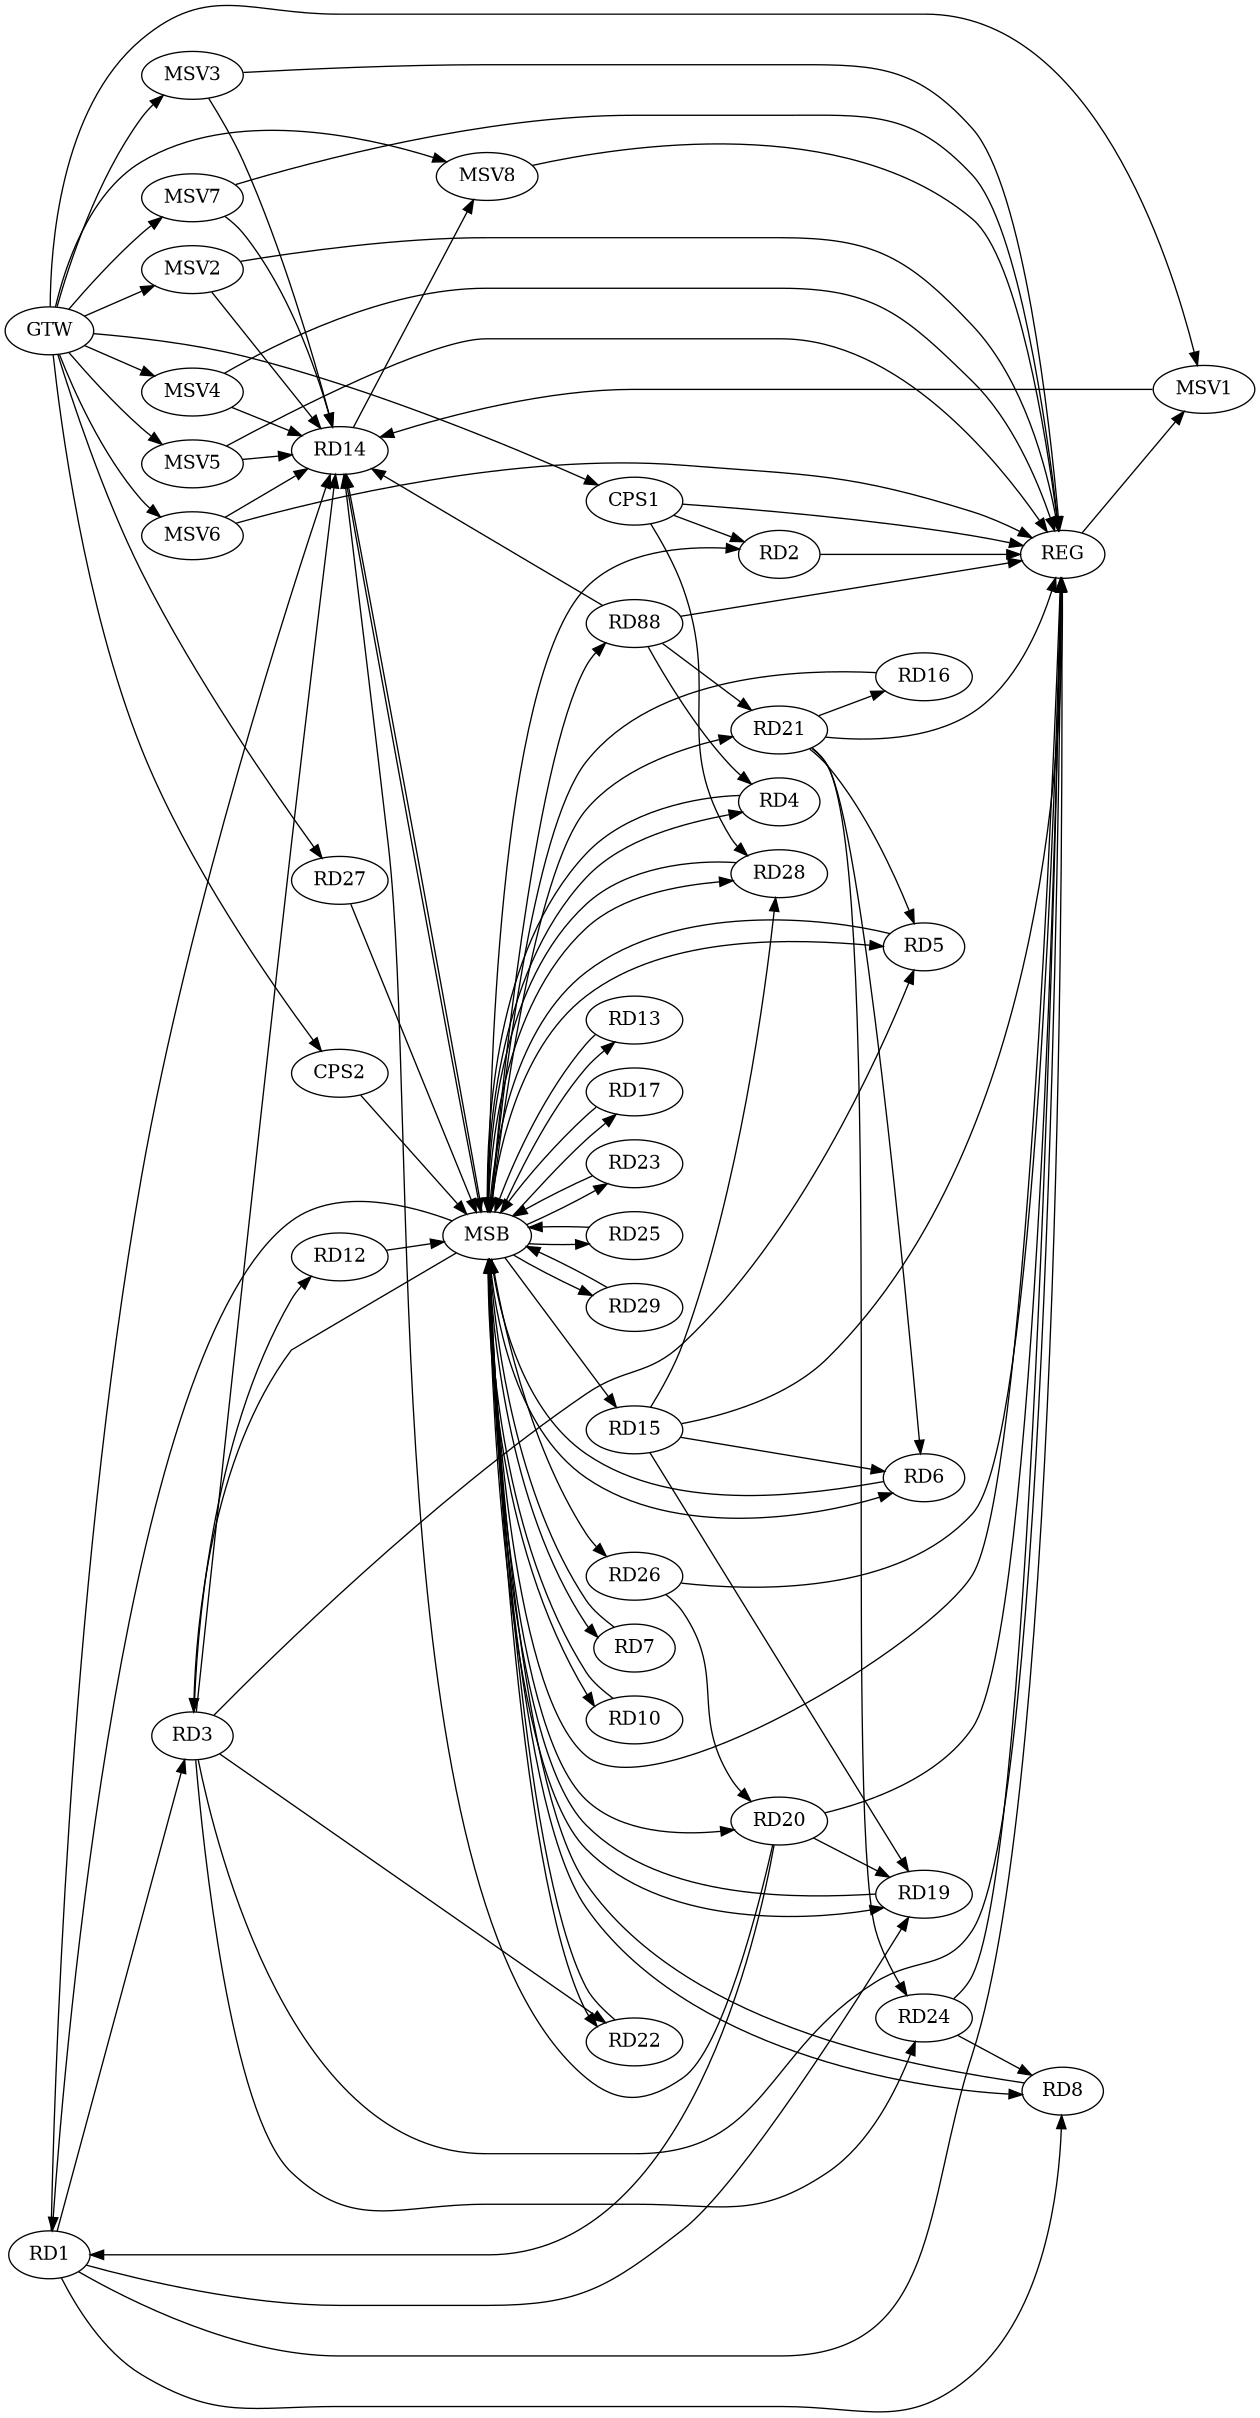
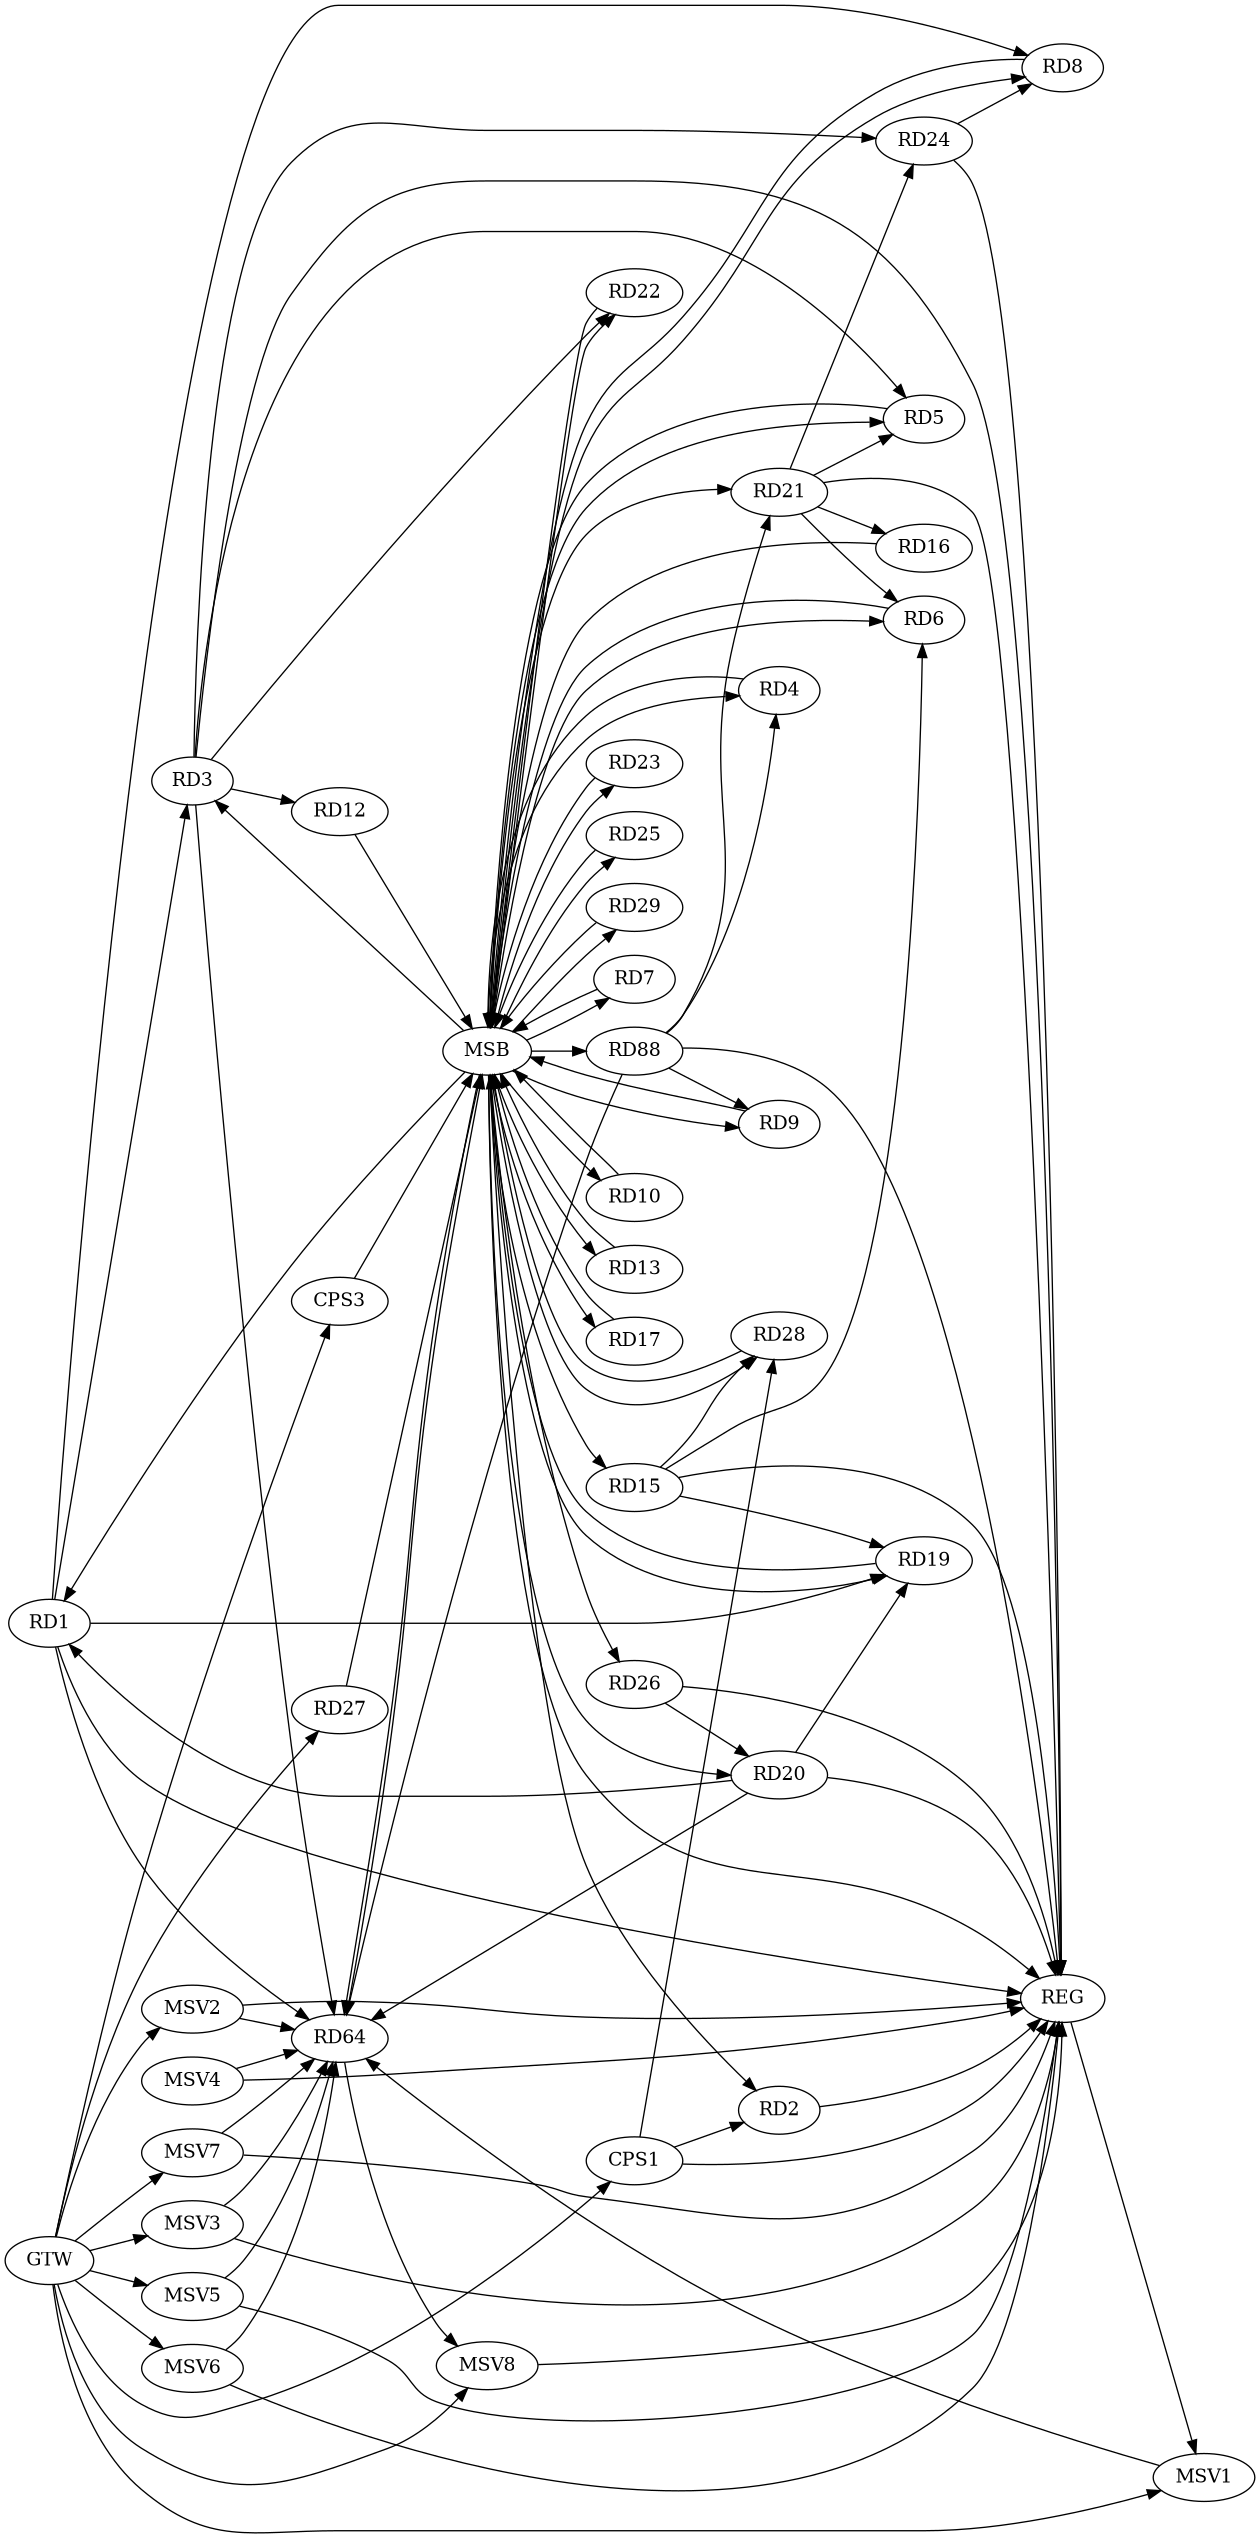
edge "GTW" -> "MSV4": removed
node "RD14": label "RD14" -> "RD64"
node "CPS2": label "CPS2" -> "CPS3"
node "RD9": added
